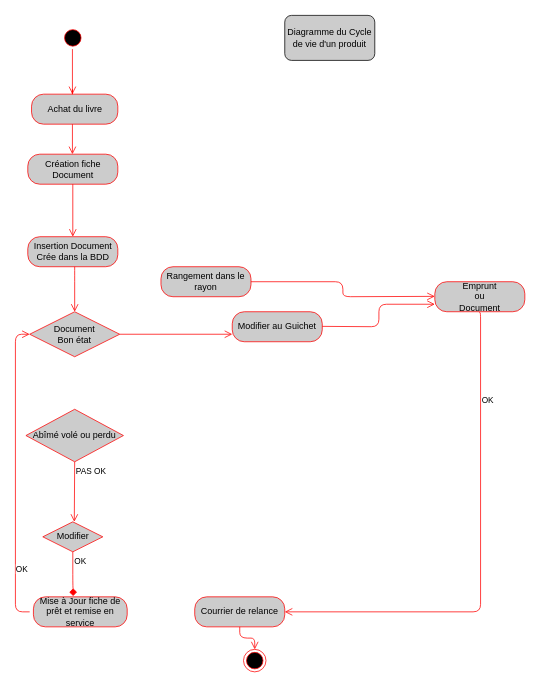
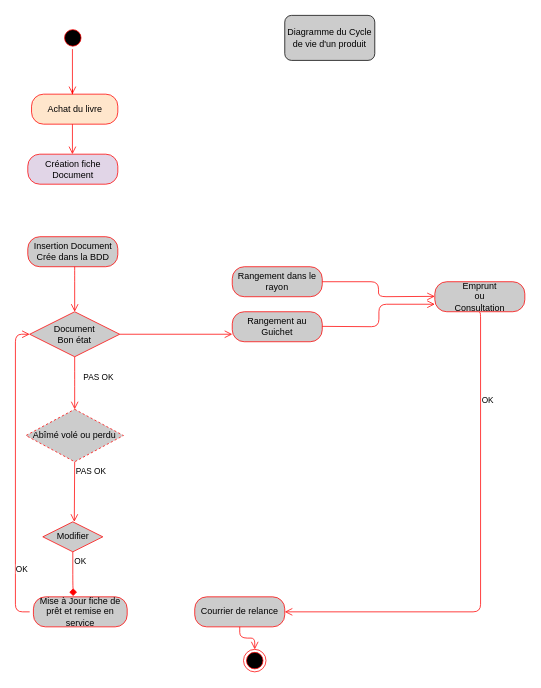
node "Achat du livre": fillcolor #cccccc -> #ffe6cc
node "Création fiche Document": fillcolor #cccccc -> #e1d5e7
edge "Création fiche Document" -> "Insertion Document Crée dans la BDD": removed
node "Rangement dans le rayon": moved (206, 282) -> (277, 282)
node "Emprunt ou Document": label "Emprunt ou Document" -> "Emprunt ou Consultation"
node "Modifier au Guichet": label "Modifier au Guichet" -> "Rangement au Guichet"
edge "Document Bon état" -> "Abîmé volé ou perdu": added, label "PAS OK"
node "Abîmé volé ou perdu": style solid -> dashed
